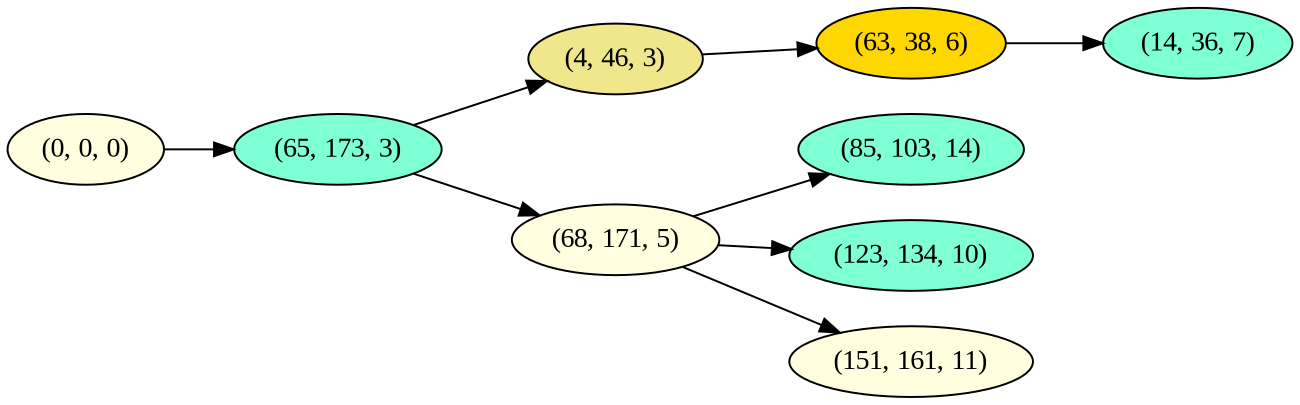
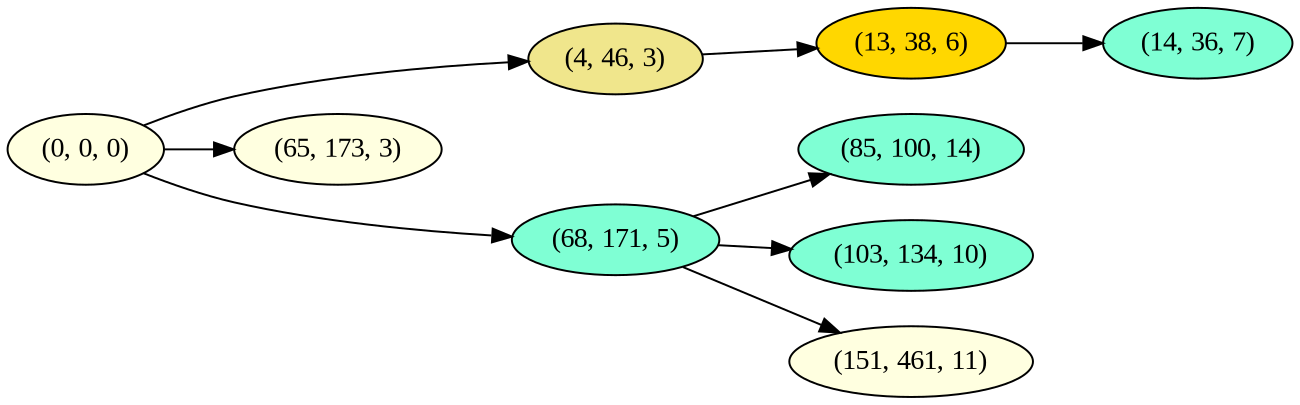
node "(63, 38, 6)": label "(63, 38, 6)" -> "(13, 38, 6)"
edge "(65, 173, 3)" -> "(4, 46, 3)": now "(0, 0, 0)" -> "(4, 46, 3)"
node "(65, 173, 3)": fillcolor aquamarine -> lightyellow
node "(85, 103, 14)": label "(85, 103, 14)" -> "(85, 100, 14)"
edge "(65, 173, 3)" -> "(68, 171, 5)": now "(0, 0, 0)" -> "(68, 171, 5)"
node "(68, 171, 5)": fillcolor lightyellow -> aquamarine
node "(123, 134, 10)": label "(123, 134, 10)" -> "(103, 134, 10)"
node "(151, 161, 11)": label "(151, 161, 11)" -> "(151, 461, 11)"
